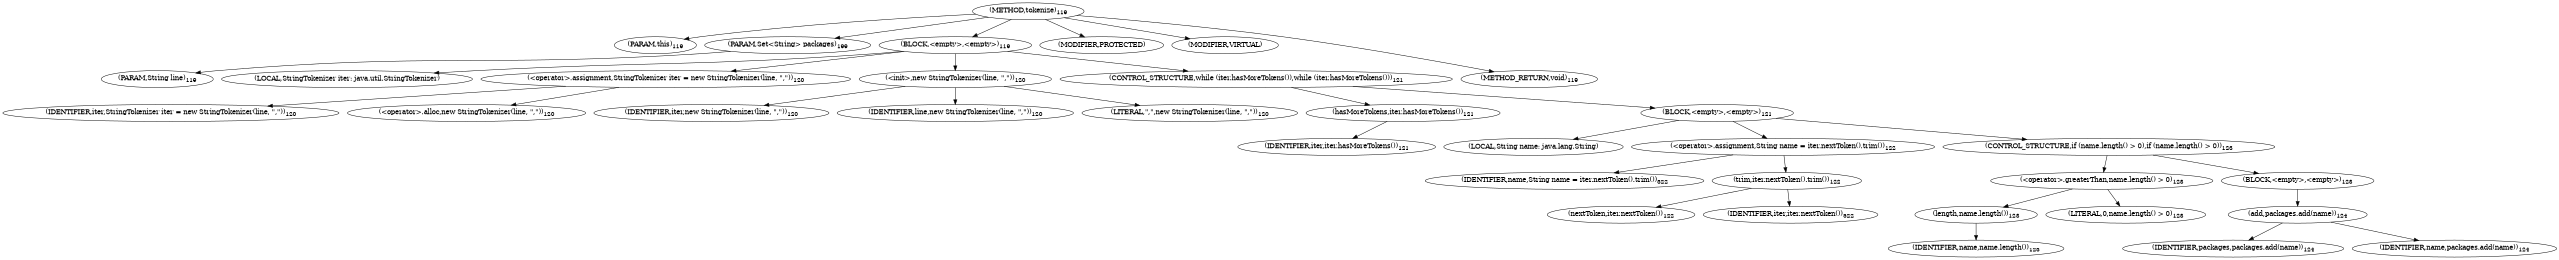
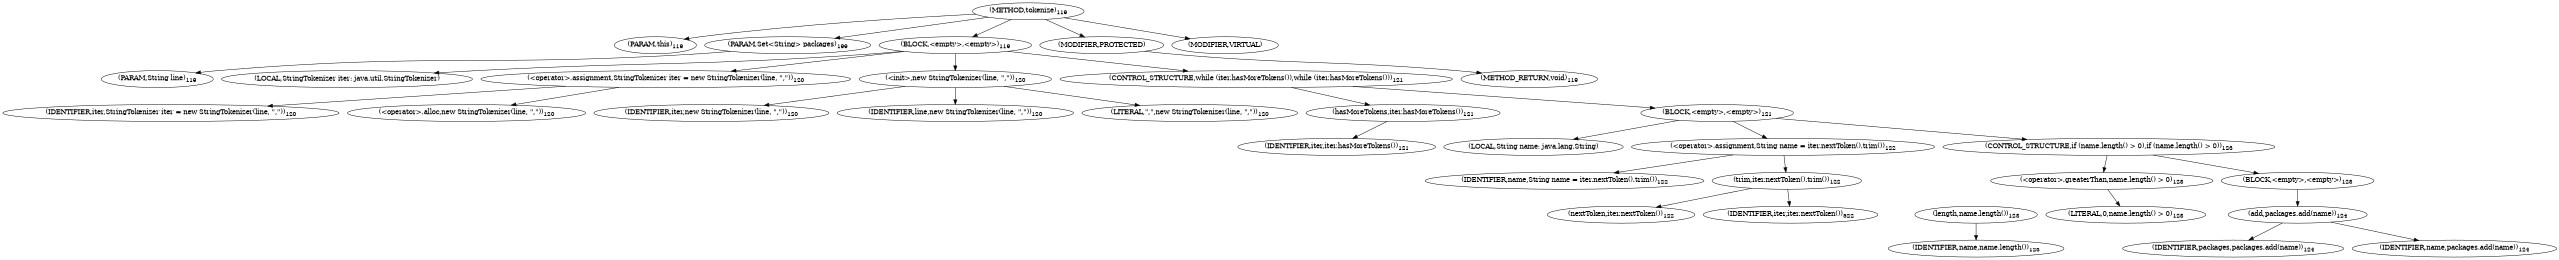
edge "(METHOD,tokenize)" -> "(METHOD_RETURN,void)": now "(MODIFIER,PROTECTED)" -> "(METHOD_RETURN,void)"
node "(IDENTIFIER,name,String name = iter.nextToken().trim())": text "322" -> "122"
edge "(<operator>.greaterThan,name.length() > 0)" -> "(length,name.length())": removed
